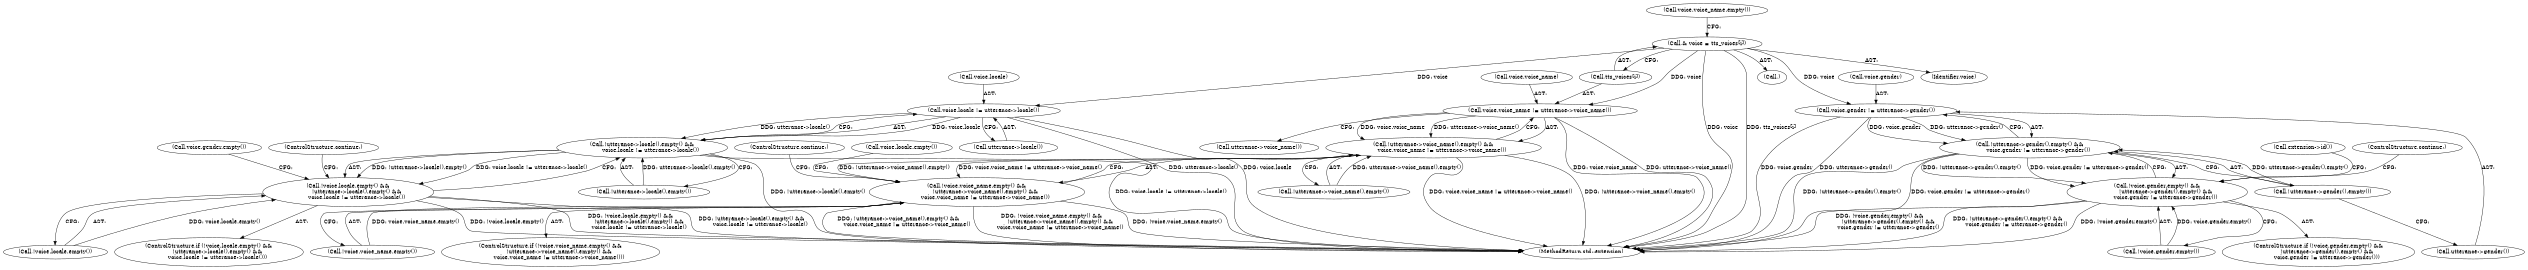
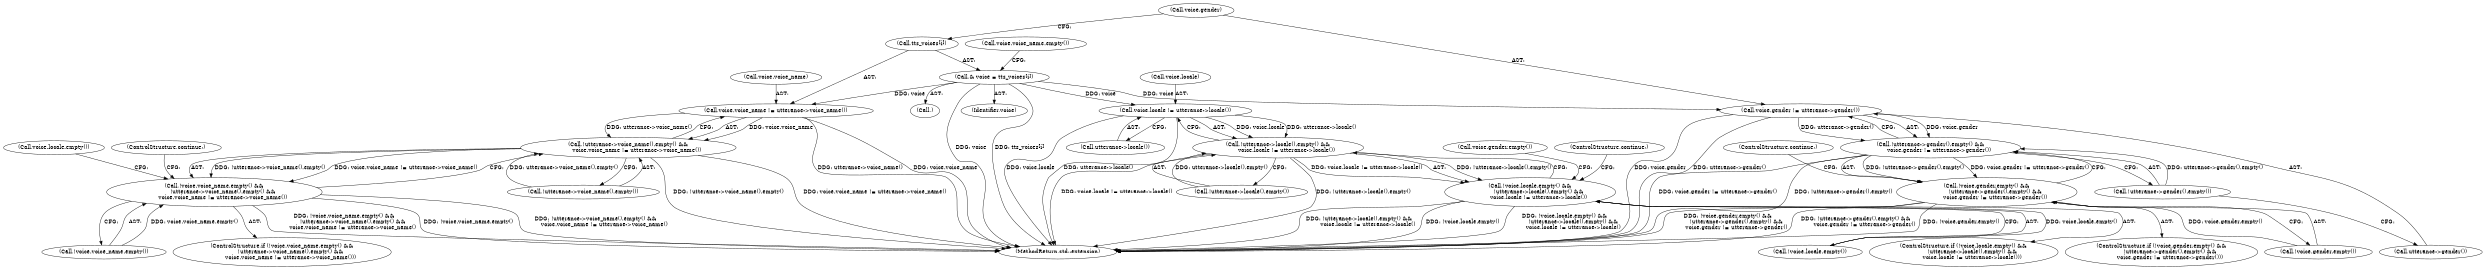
edge "(Call,& voice = tts_voices[i])" -> "(Call,tts_voices[i])": now "(Call,voice.gender)" -> "(Call,tts_voices[i])"
node "(Call,utterance->voice_name())": removed
node "(Call,extension->id())": removed
